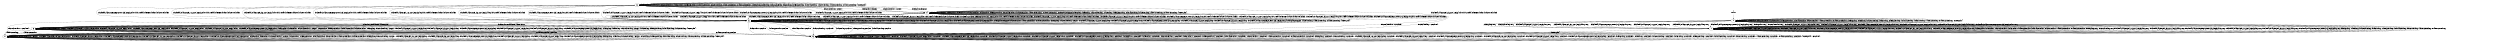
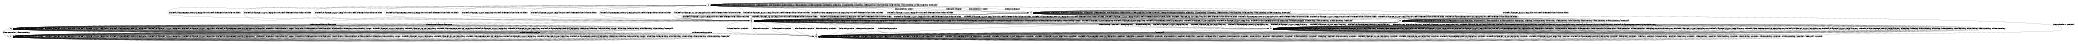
node "__start0": removed
